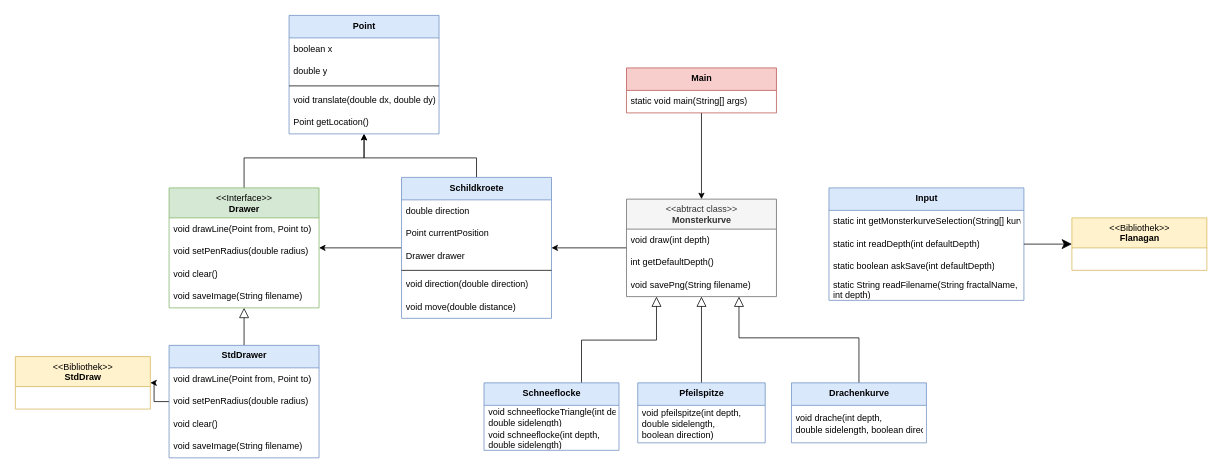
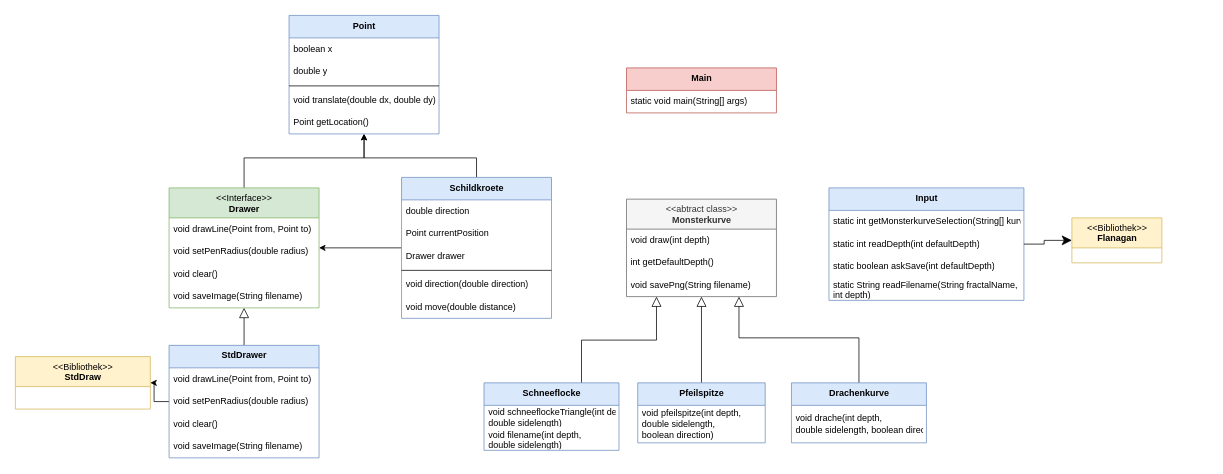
edge "Main" -> "<<abtract class>> Monsterkurve": removed
node "<<Bibliothek>> Flanagan": size 135x53 -> 90x45
edge "<<abtract class>> Monsterkurve" -> "Schildkroete": removed
node "void schneeflocke(int depth, double sidelength)": label "void schneeflocke(int depth, double sidelength)" -> "void filename(int depth, double sidelength)"
